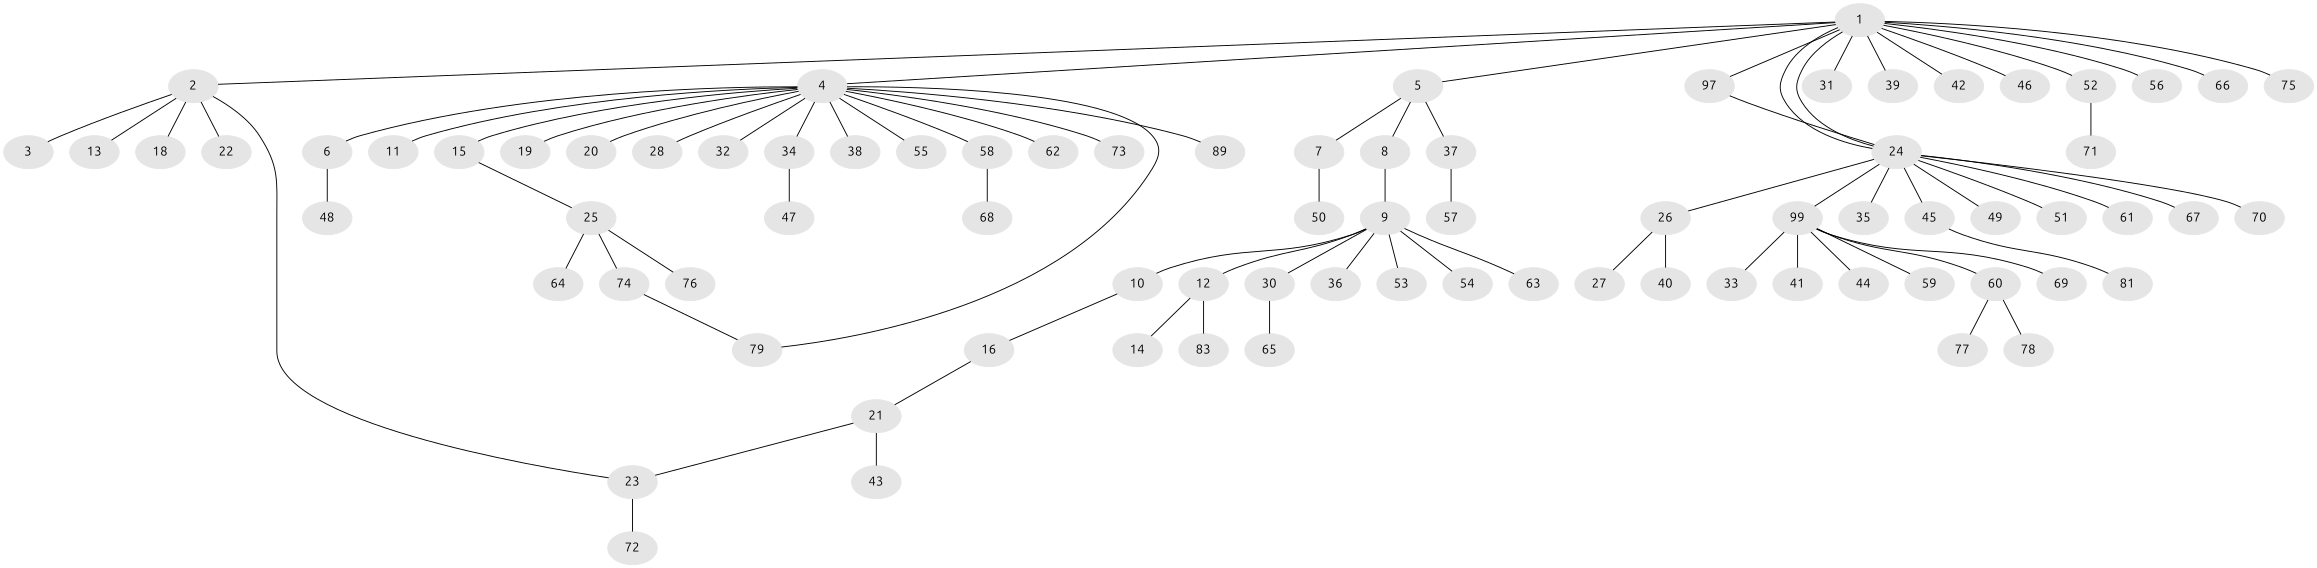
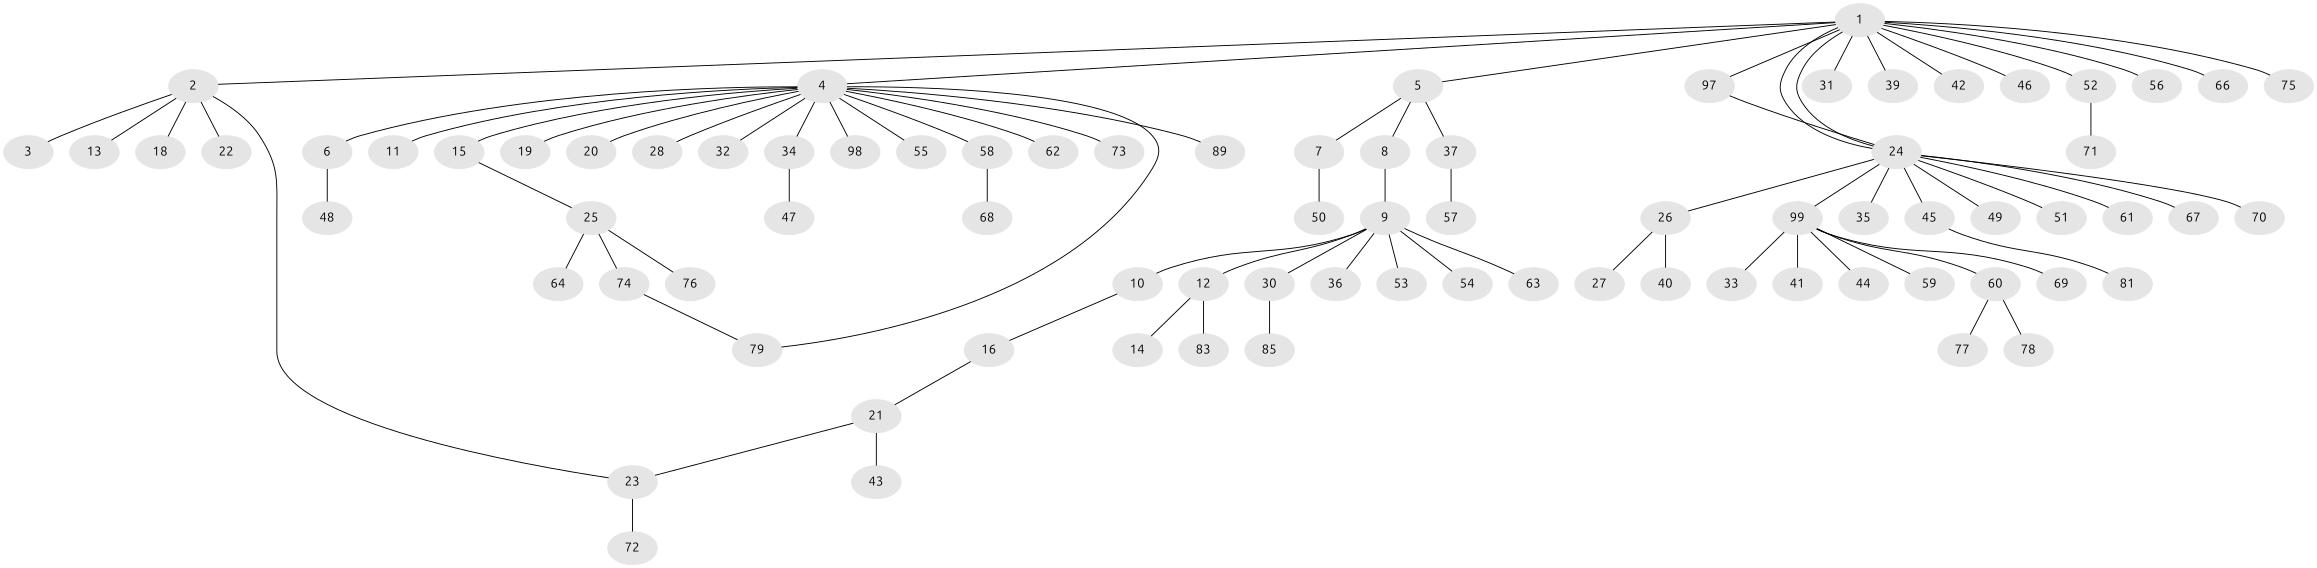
node "38": label "38" -> "98"
node "65": label "65" -> "85"
